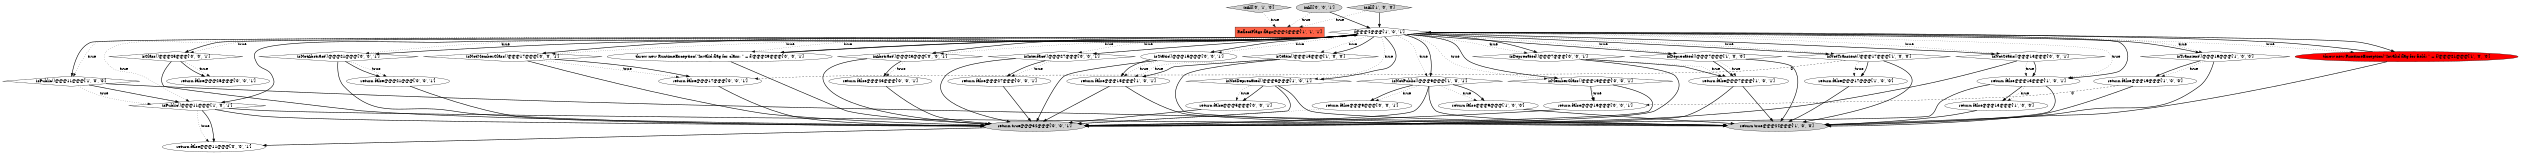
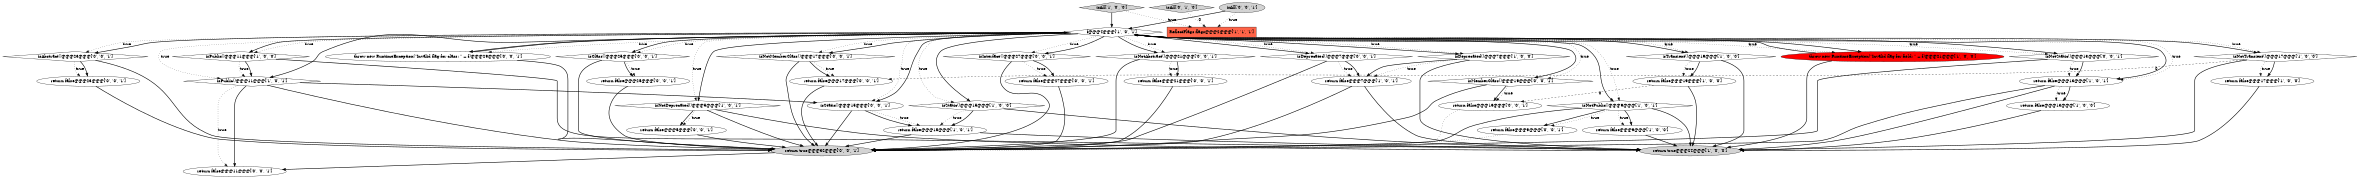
edge "isAll['0', '1', '0']" -> "ReflectFlags flags@@@2@@@['1', '1', '1']": label "true" -> "0"
edge "return false@@@19@@@['0', '0', '1']" -> "return true@@@32@@@['0', '0', '1']": style bold -> dotted
edge "isPublic()@@@11@@@['1', '0', '1']" -> "return true@@@24@@@['1', '0', '0']": now "isPublic()@@@11@@@['1', '0', '1']" -> "isStatic()@@@15@@@['0', '0', '1']"
edge "return false@@@25@@@['0', '0', '1']" -> "return true@@@32@@@['0', '0', '1']": added
